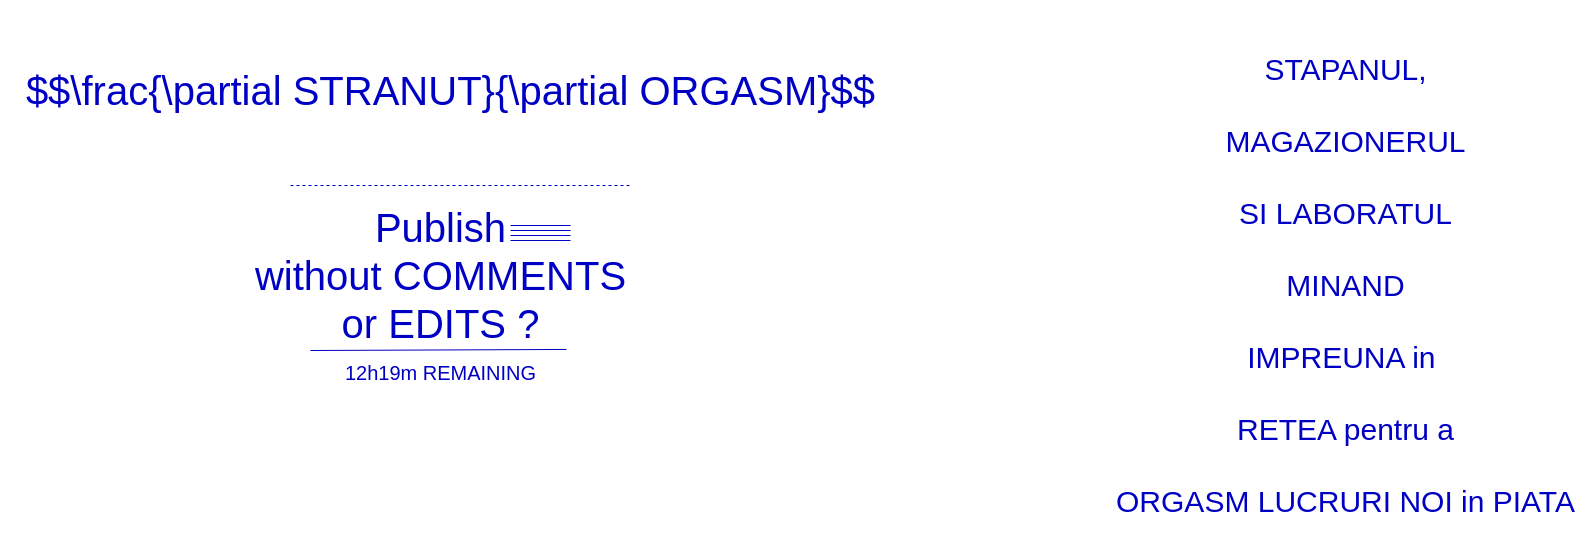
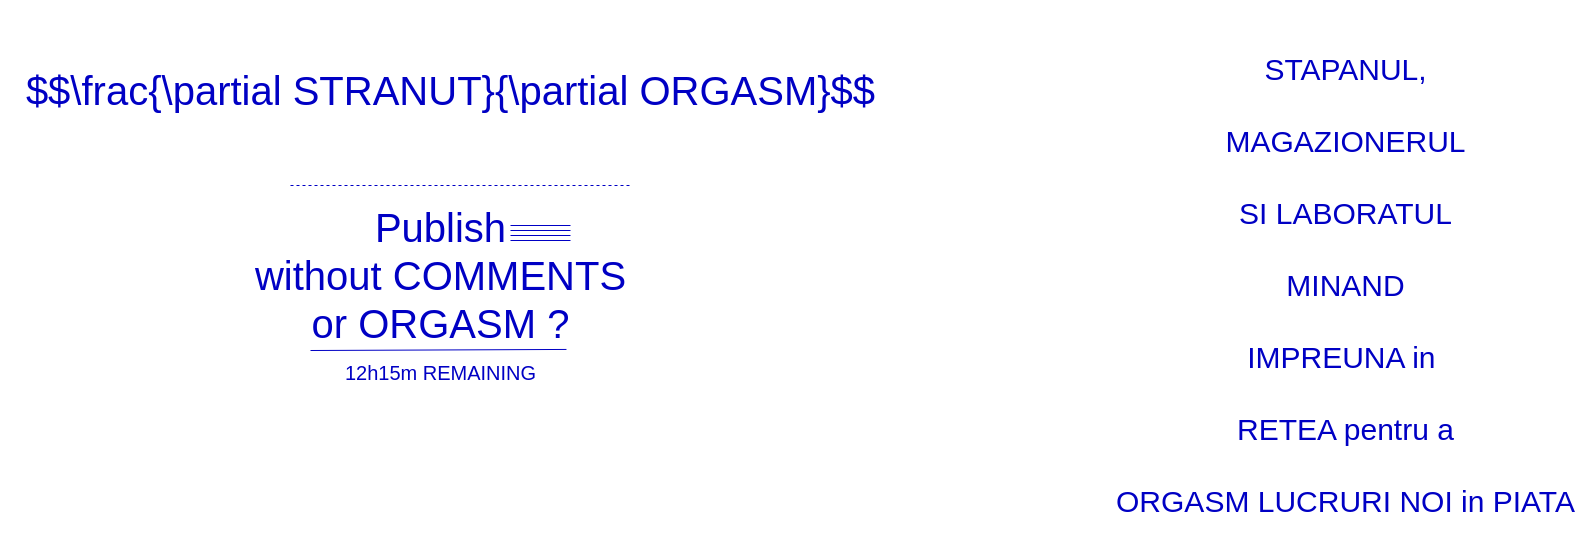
node "Publish without COMMENTS or EDITS ?": label "Publish without COMMENTS or EDITS ?" -> "Publish without COMMENTS or ORGASM ?"
node "12h19m REMAINING": label "12h19m REMAINING" -> "12h15m REMAINING"
